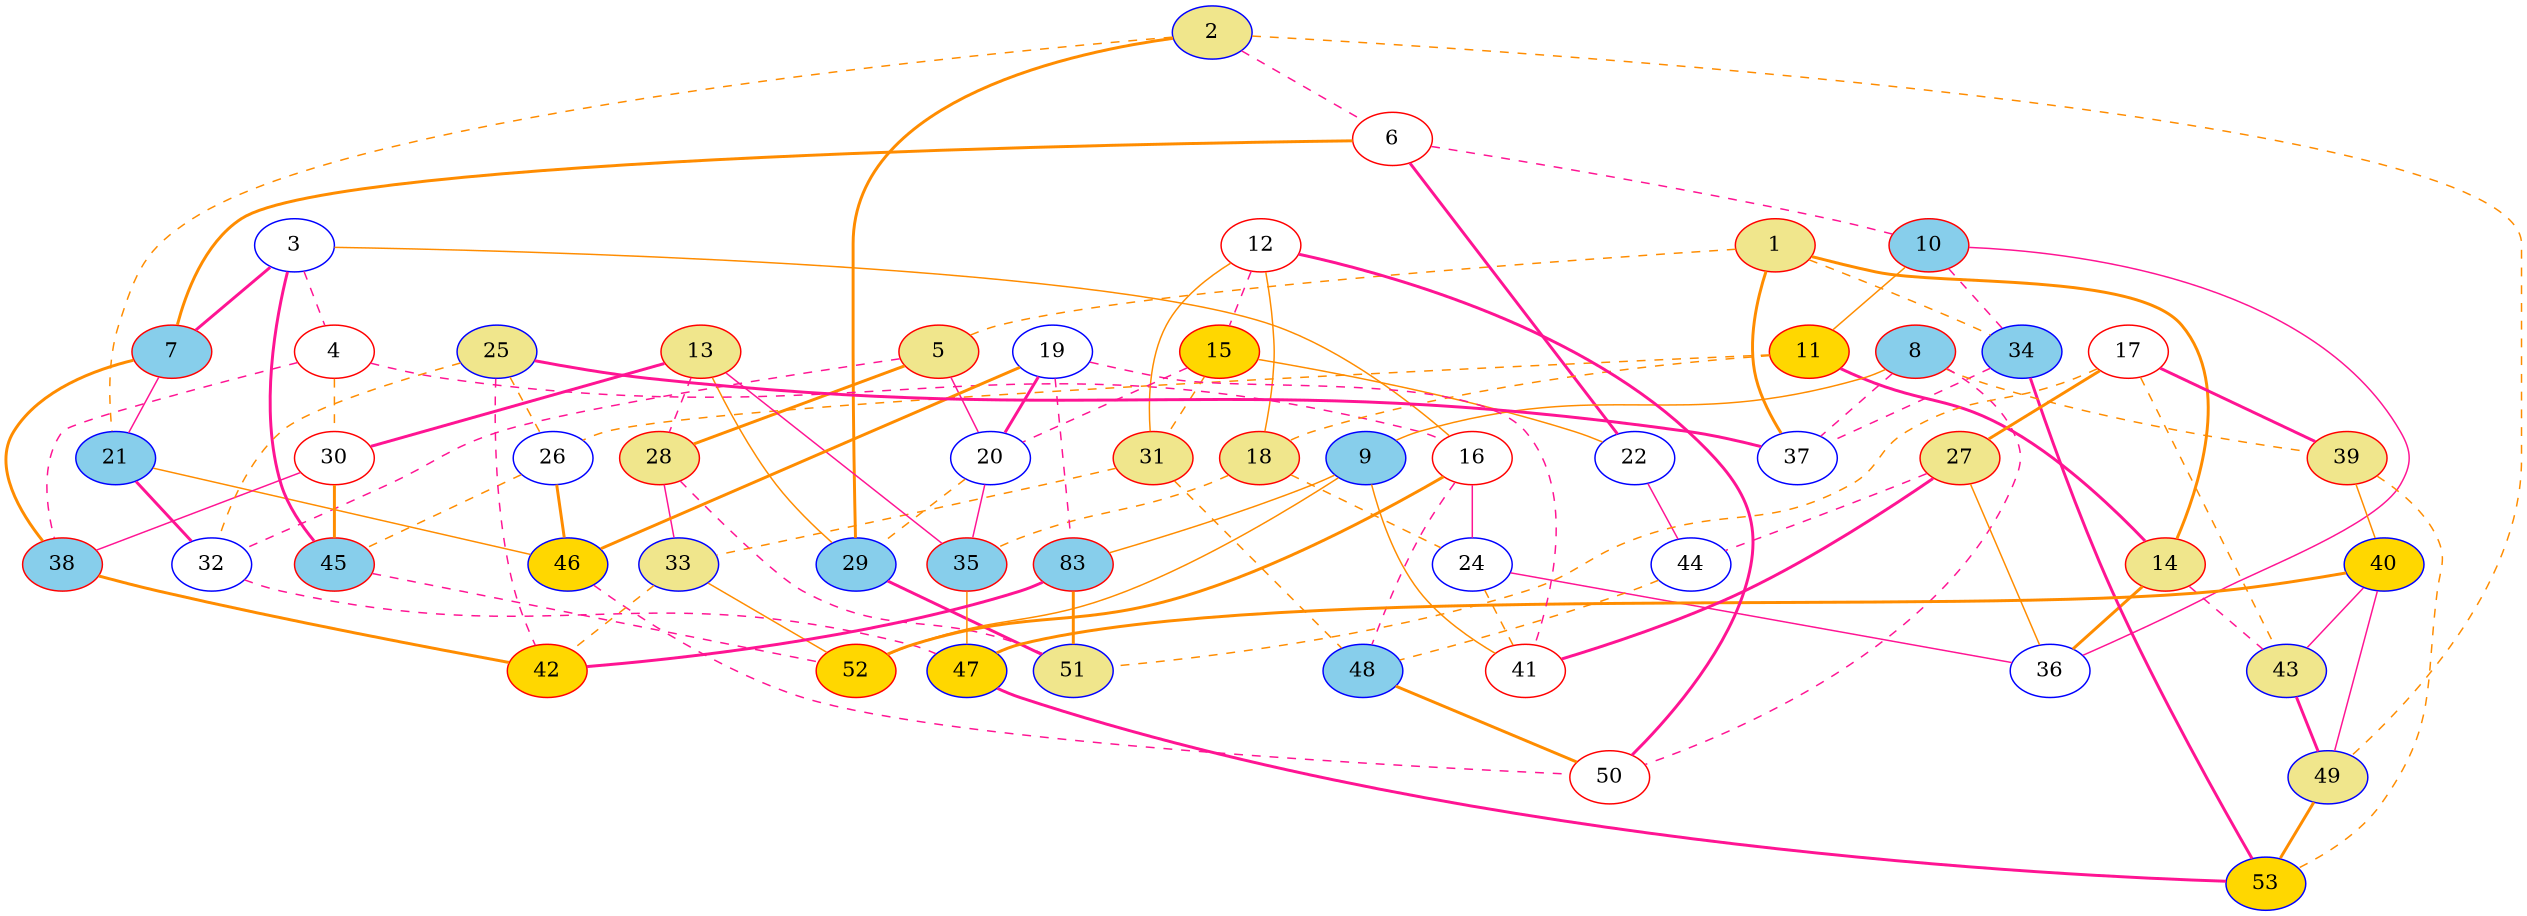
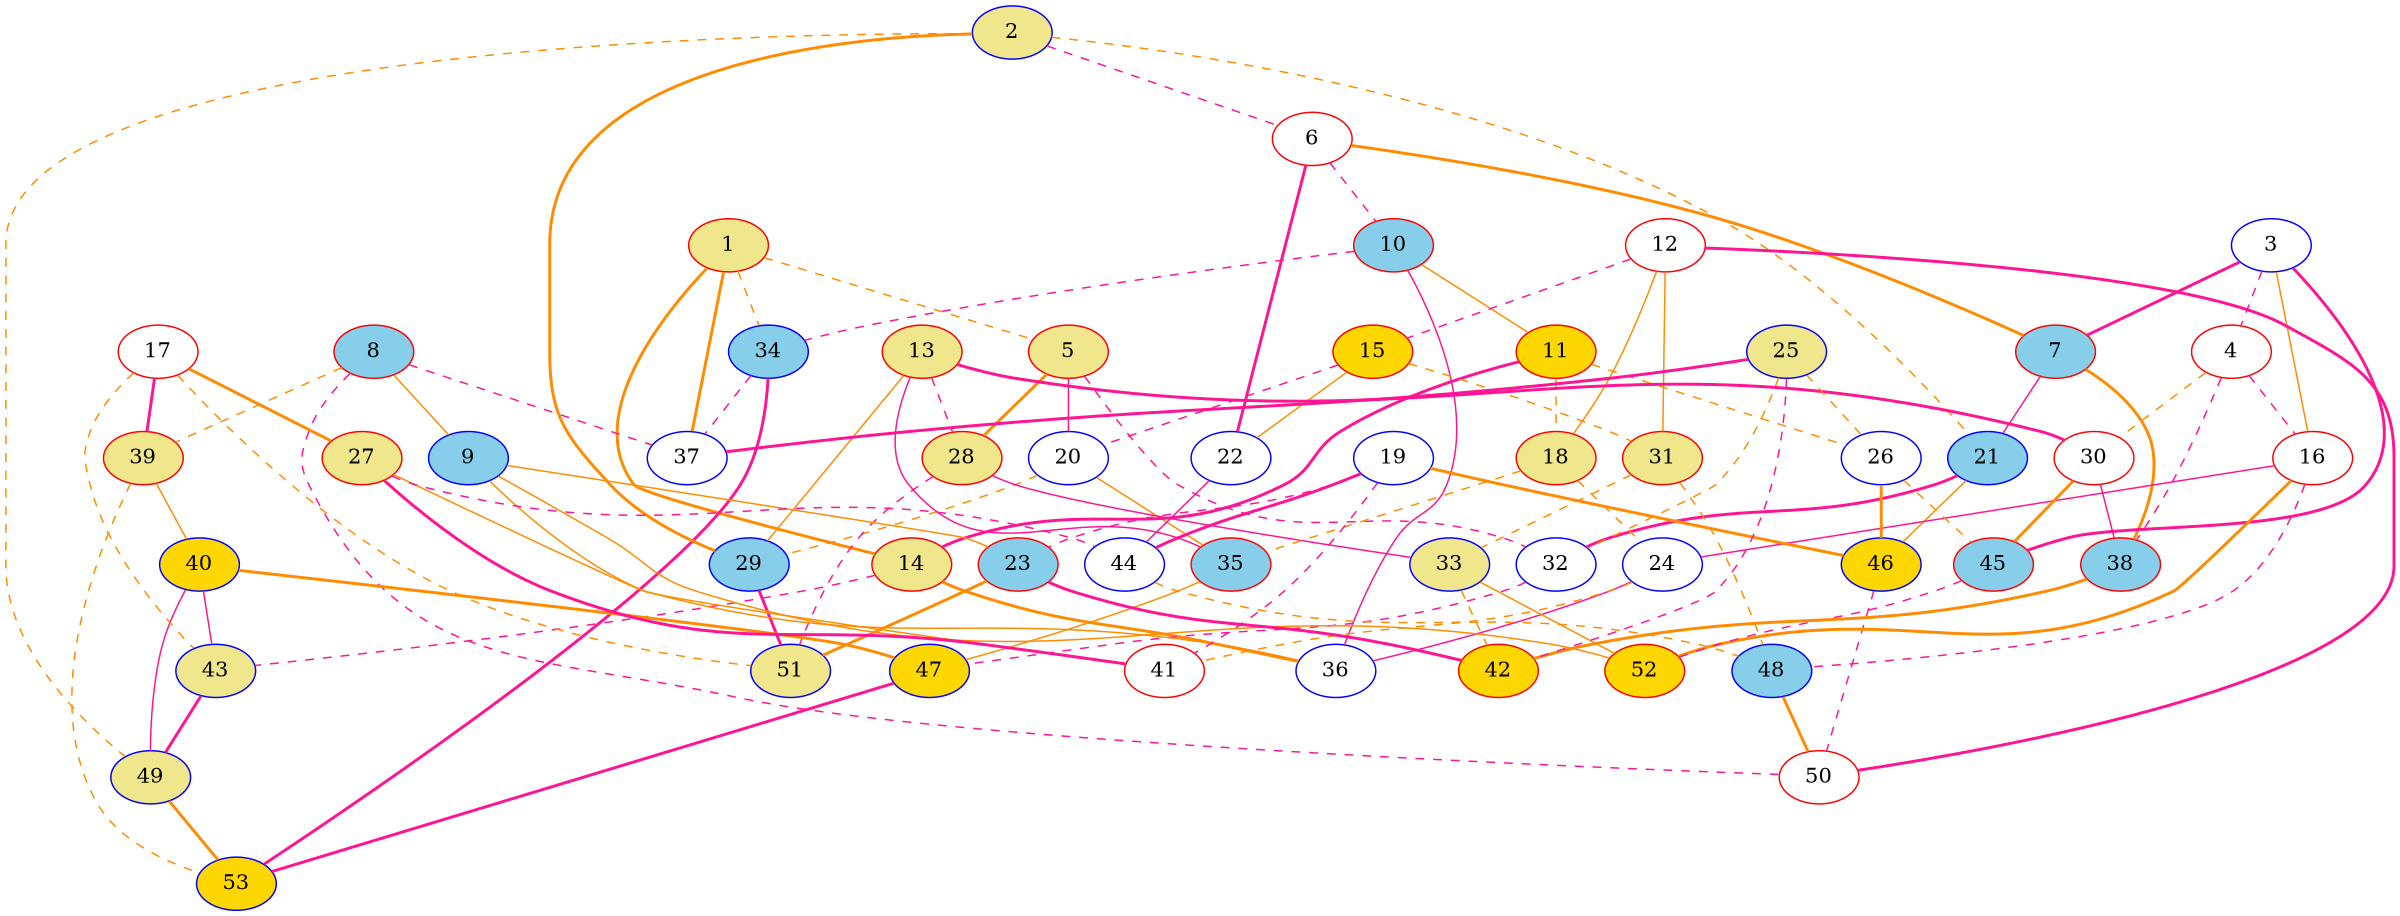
edge "19" -- "20": now "19" -- "44"
edge "20" -- "35": color deeppink -> darkorange
node "83": label "83" -> "23"
